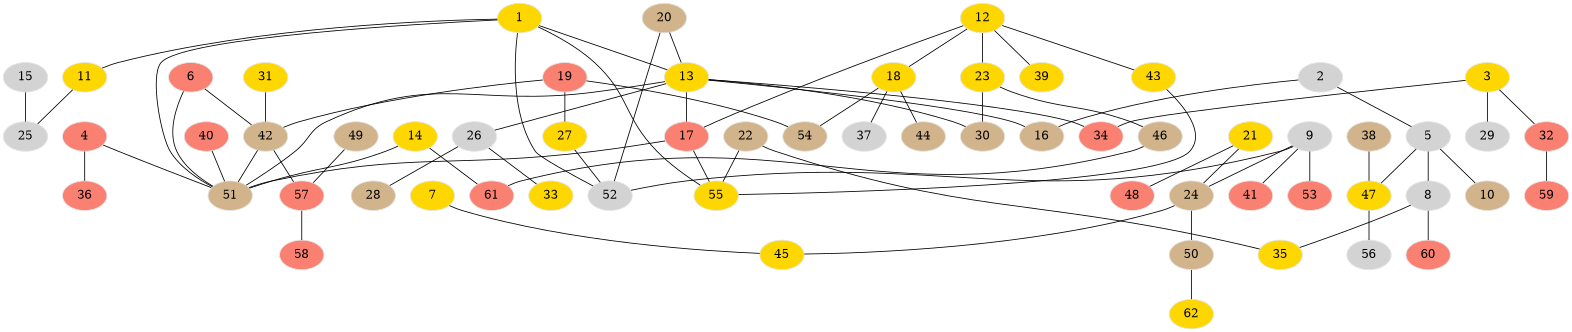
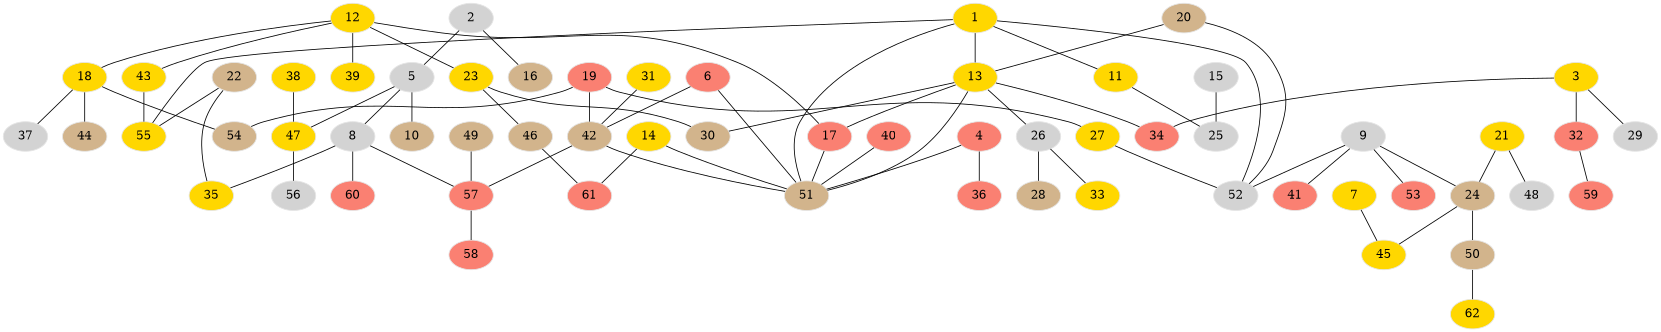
edge "13" -- "16": removed
node "38": fillcolor tan -> gold
edge "8" -- "57": added
edge "17" -- "55": removed
node "48": fillcolor salmon -> lightgrey
